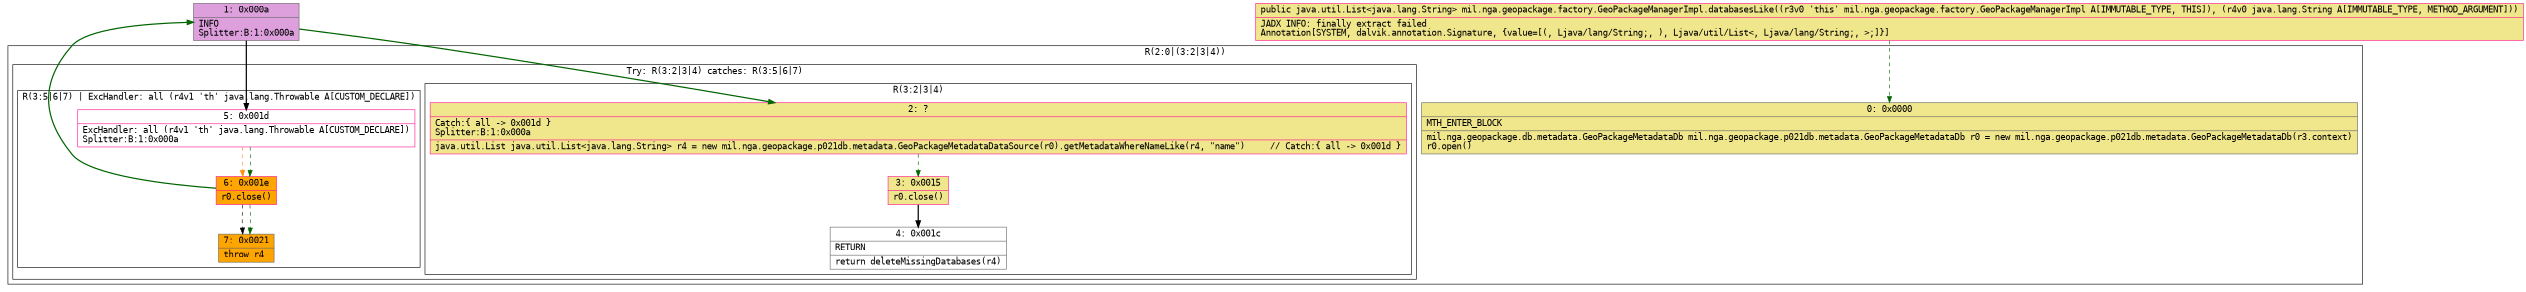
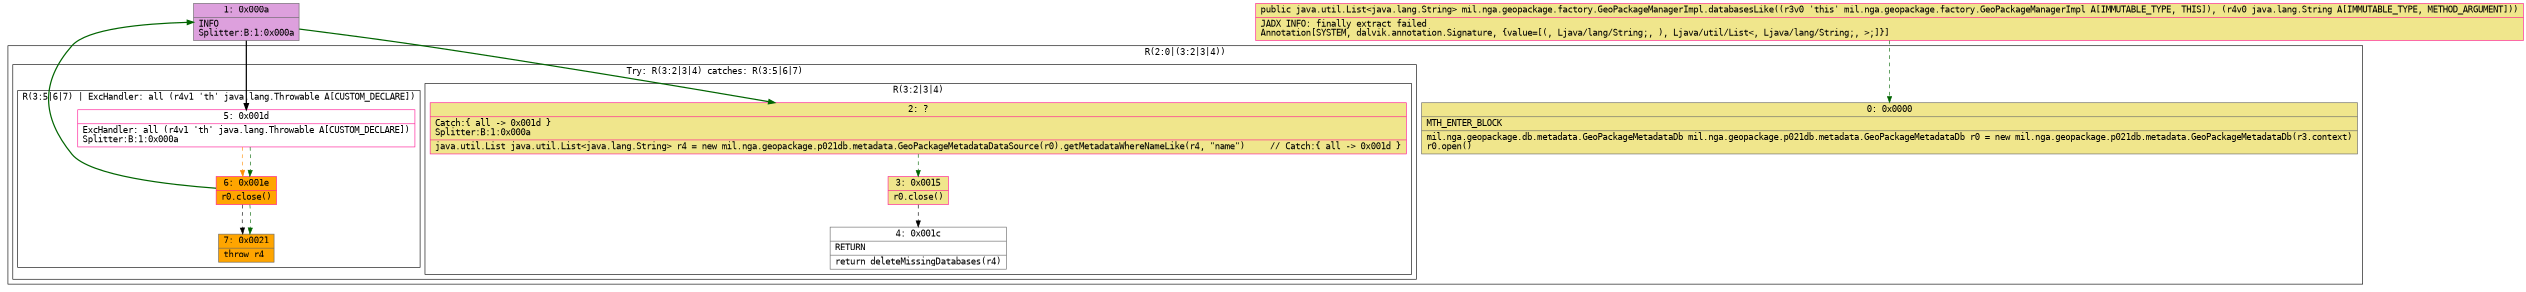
edge "3: 0x0015" -> "4: 0x001c": style bold -> dashed
